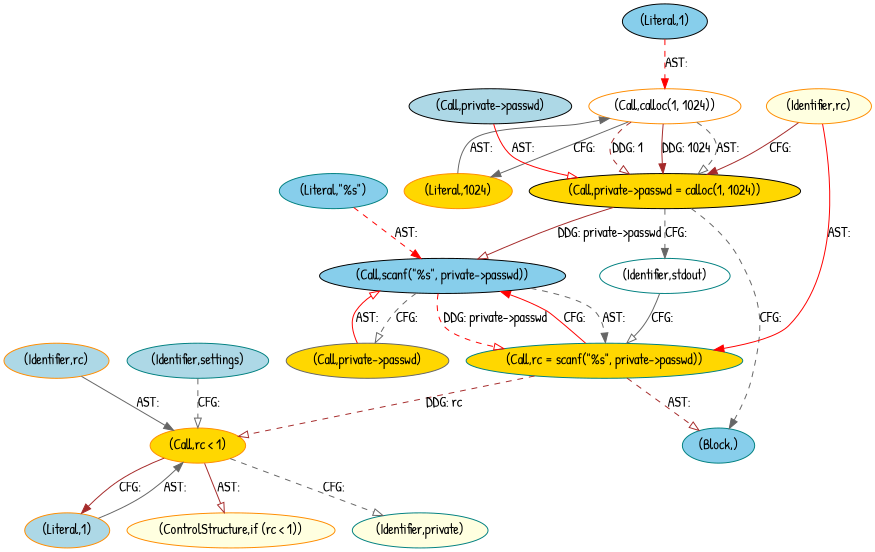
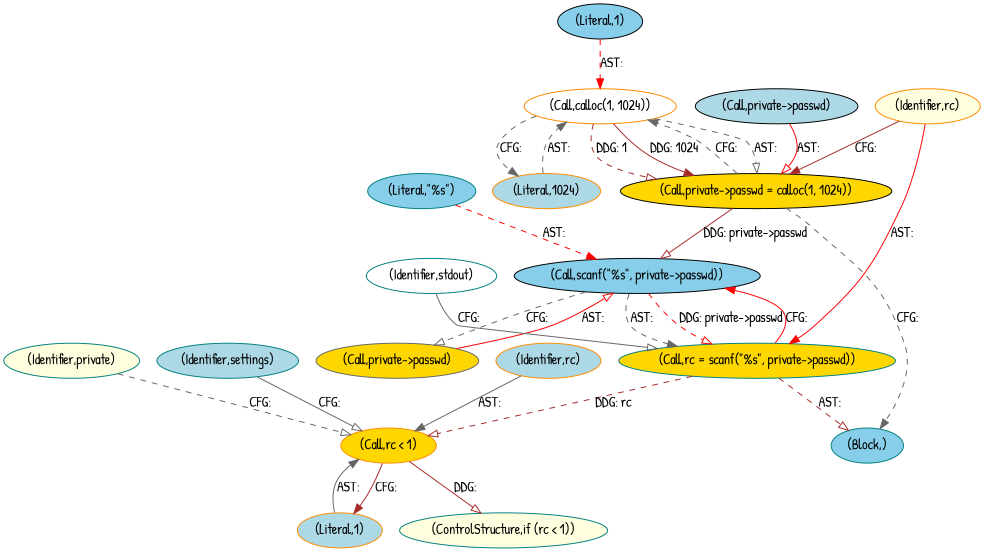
edge "(Literal,1024)" -> "(Call,calloc(1, 1024))": style solid -> dashed
edge "(Call,calloc(1, 1024))" -> "(Literal,1024)": style solid -> dashed
node "(Literal,1024)": fillcolor gold -> lightblue
edge "(Call,private->passwd = calloc(1, 1024))" -> "(Identifier,stdout)": now "(Call,private->passwd = calloc(1, 1024))" -> "(Call,calloc(1, 1024))"
edge "(Identifier,settings)" -> "(Call,rc < 1)": style dashed -> solid
edge "(Call,rc < 1)" -> "(Identifier,private)": reversed
edge "(Call,rc < 1)" -> "(ControlStructure,if (rc < 1))": label "AST: " -> "DDG: "
node "(ControlStructure,if (rc < 1))": color darkorange -> teal
